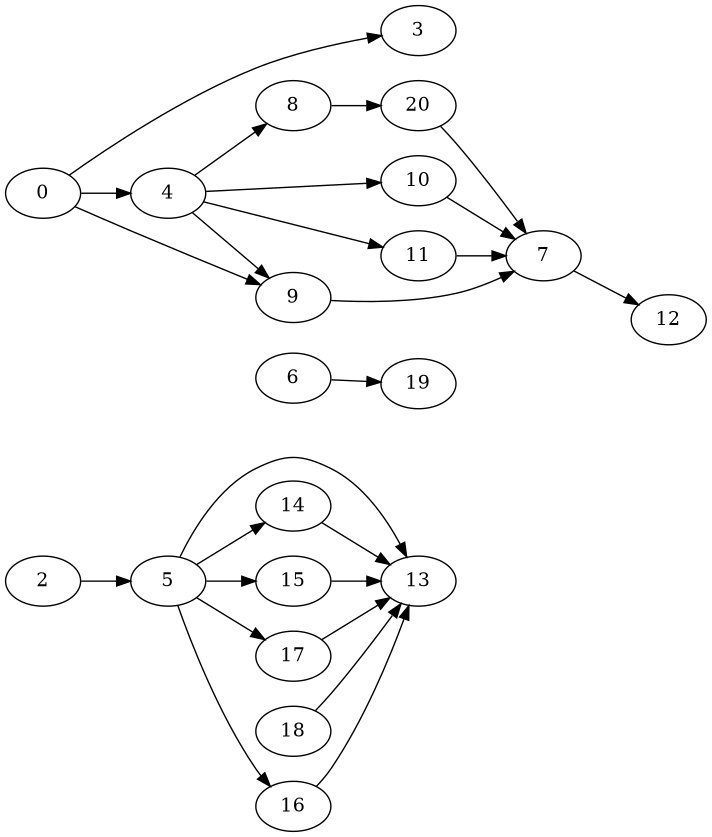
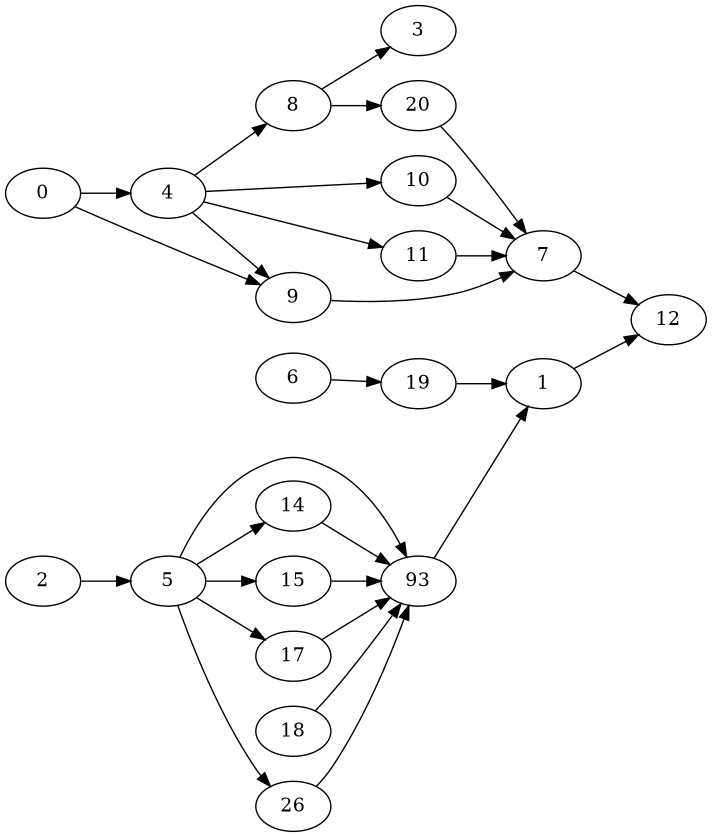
edge "0" -> "3": now "8" -> "3"
node "1": added
node "13": label "13" -> "93"
node "16": label "16" -> "26"
